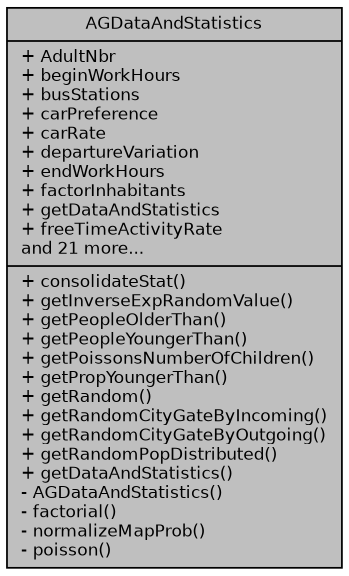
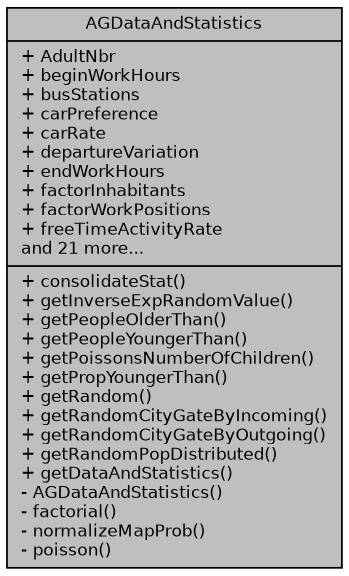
node "AGDataAndStatistics": text "+ getDataAndStatistics" -> "+ factorWorkPositions"
